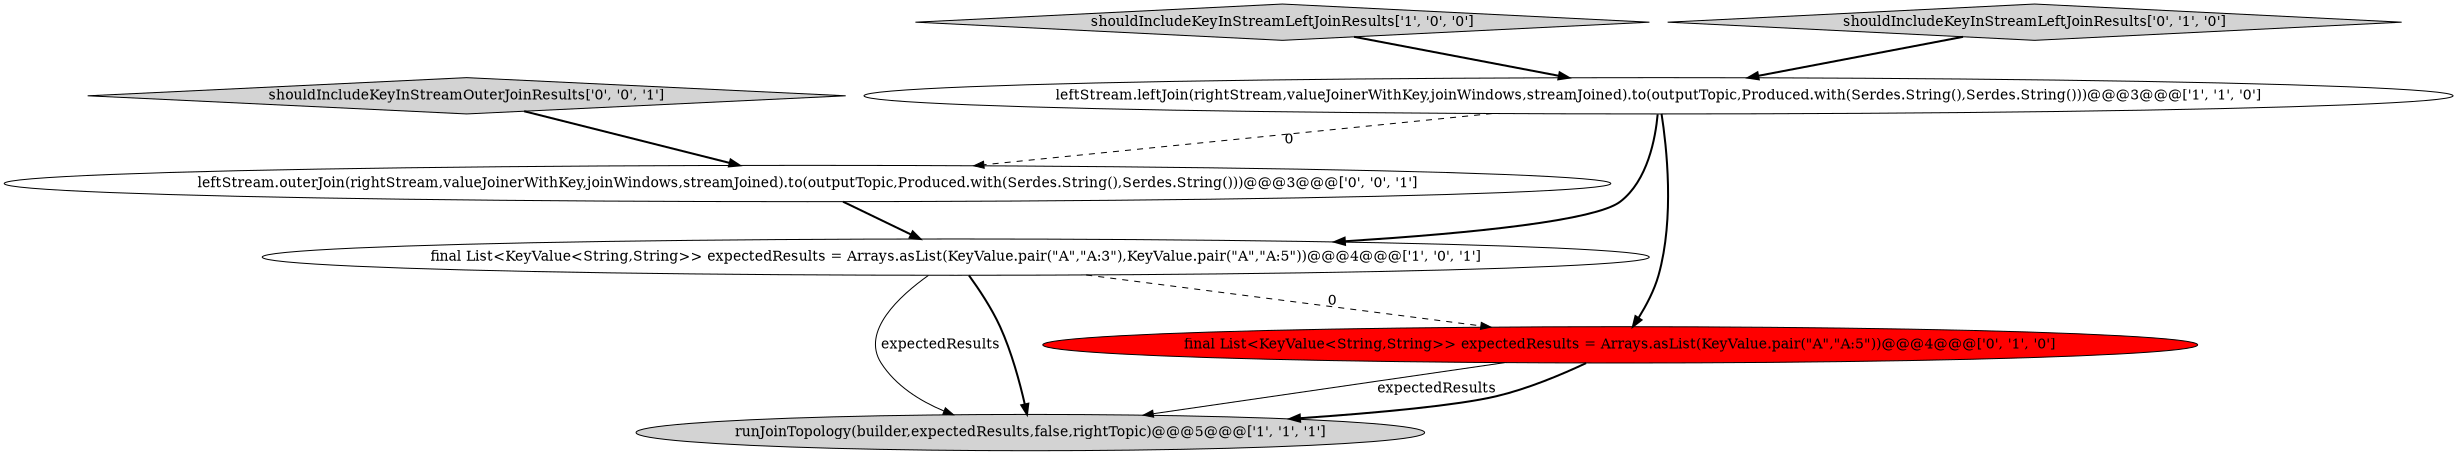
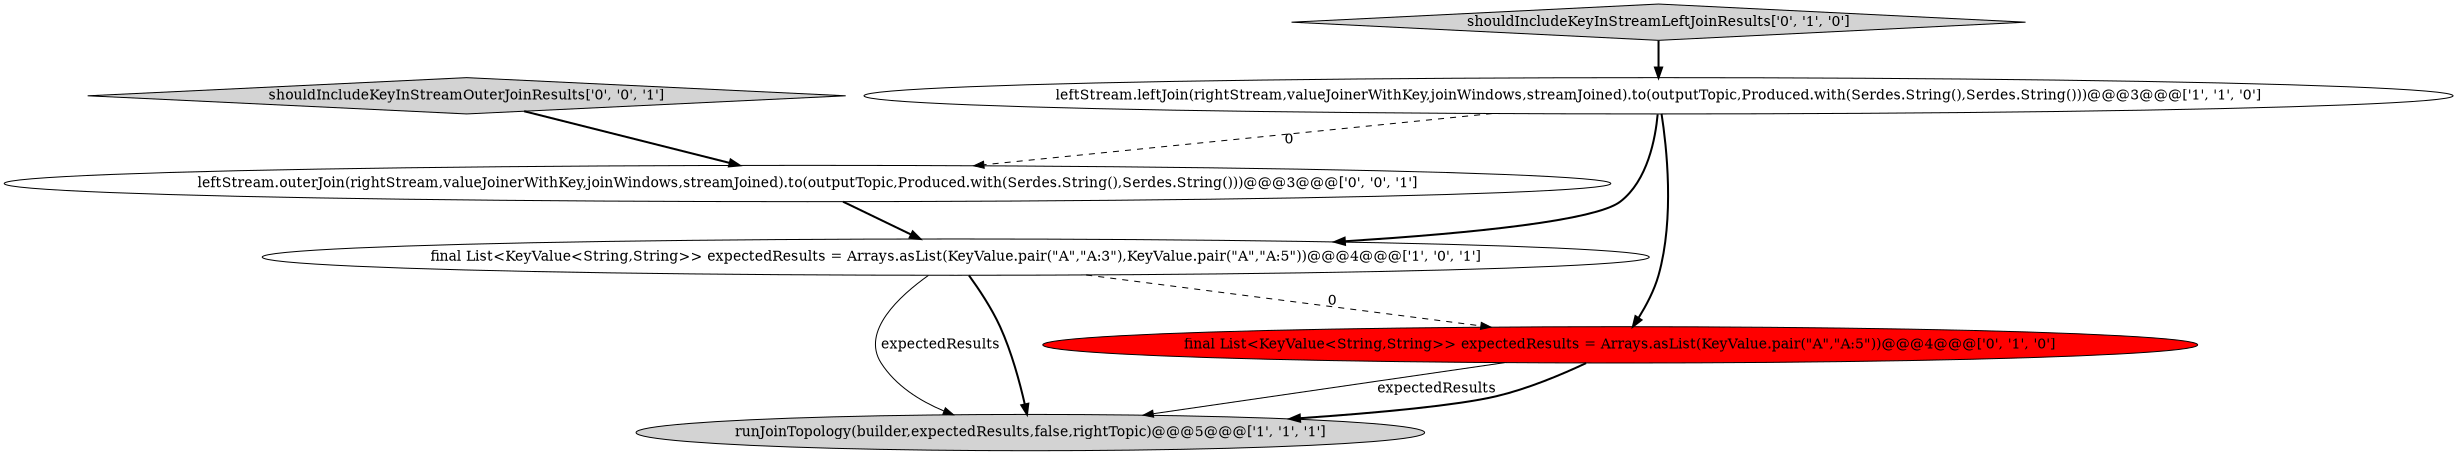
node "shouldIncludeKeyInStreamLeftJoinResults['1', '0', '0']": removed
